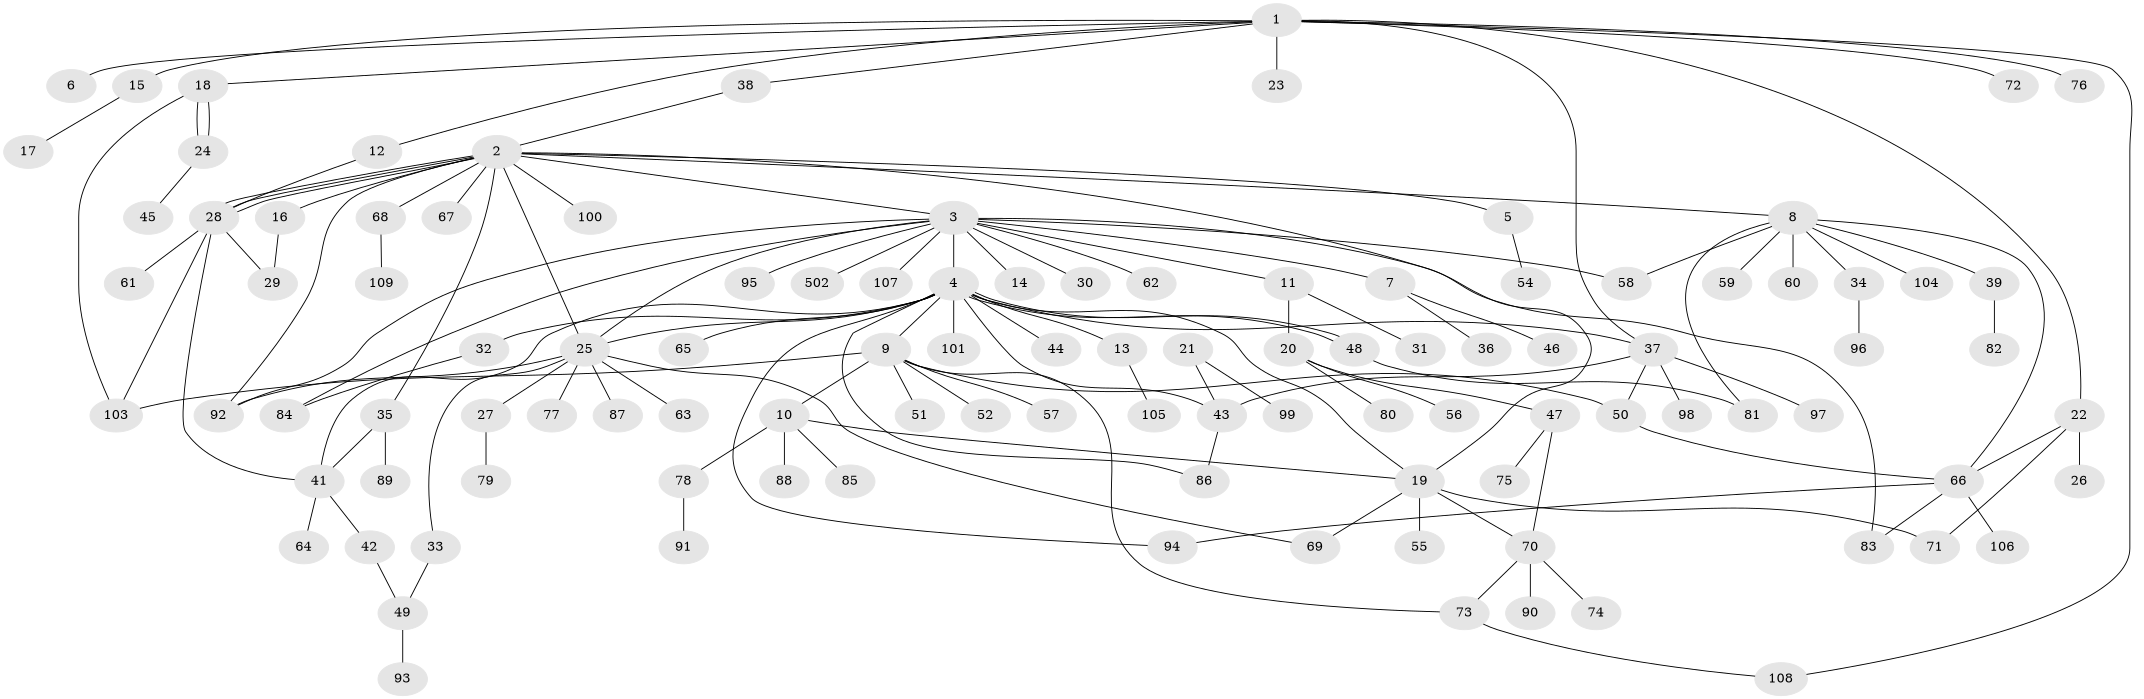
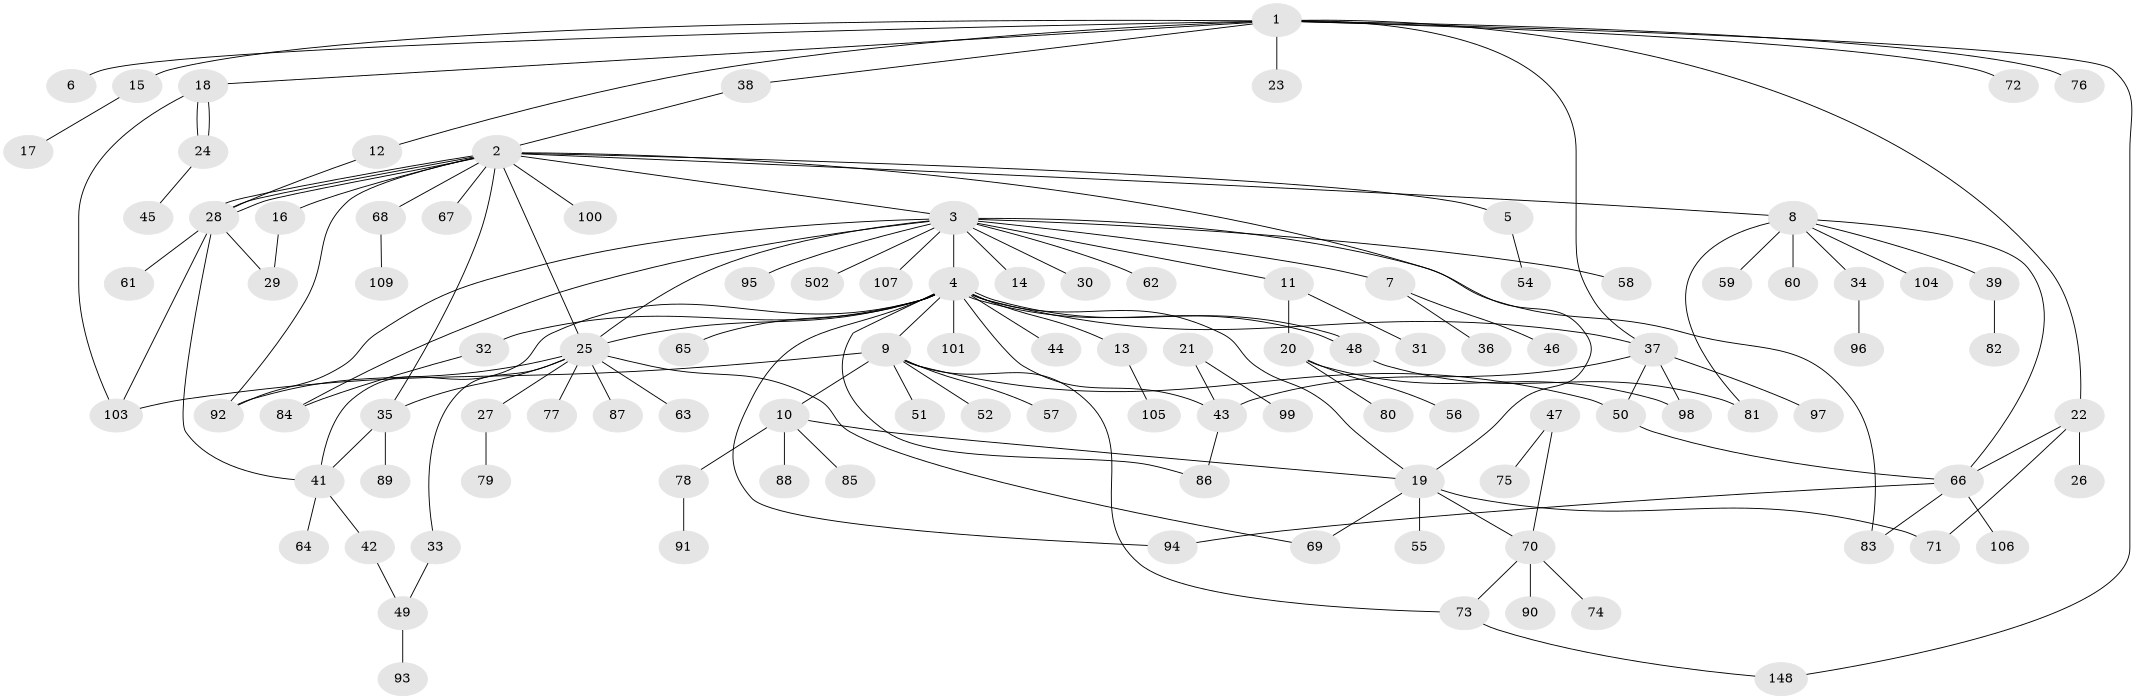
edge "8" -- "58": removed
edge "20" -- "47": now "20" -- "98"
edge "25" -- "35": added
node "108": label "108" -> "148"
